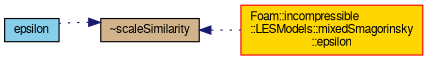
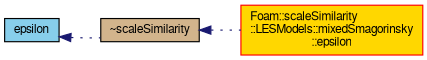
edge "epsilon" -> "~scaleSimilarity": reversed
node "Foam::incompressible ::LESModels::mixedSmagorinsky ::epsilon": label "Foam::incompressible ::LESModels::mixedSmagorinsky ::epsilon" -> "Foam::scaleSimilarity ::LESModels::mixedSmagorinsky ::epsilon"
